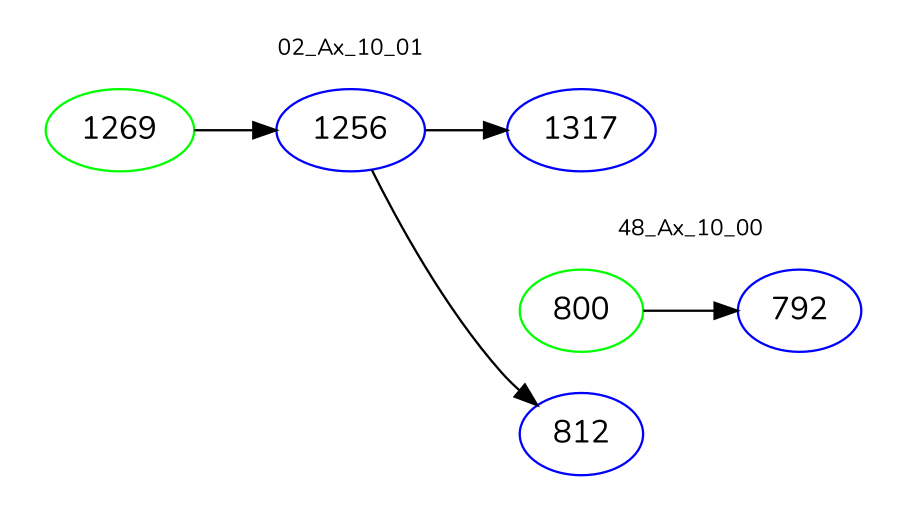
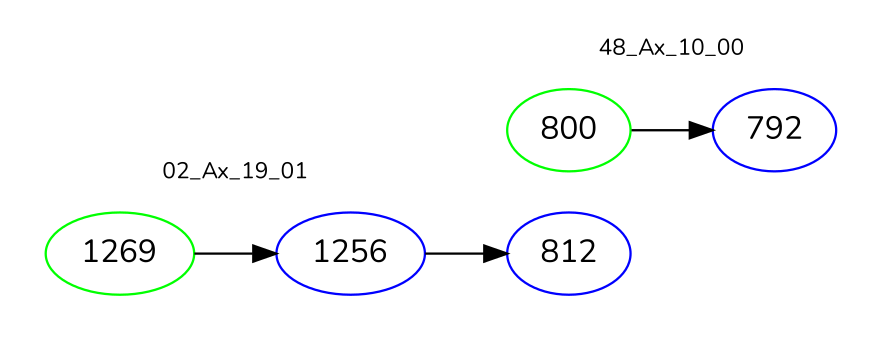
cluster "02_Ax_10_01": label "02_Ax_10_01" -> "02_Ax_19_01"
node "1317": removed
